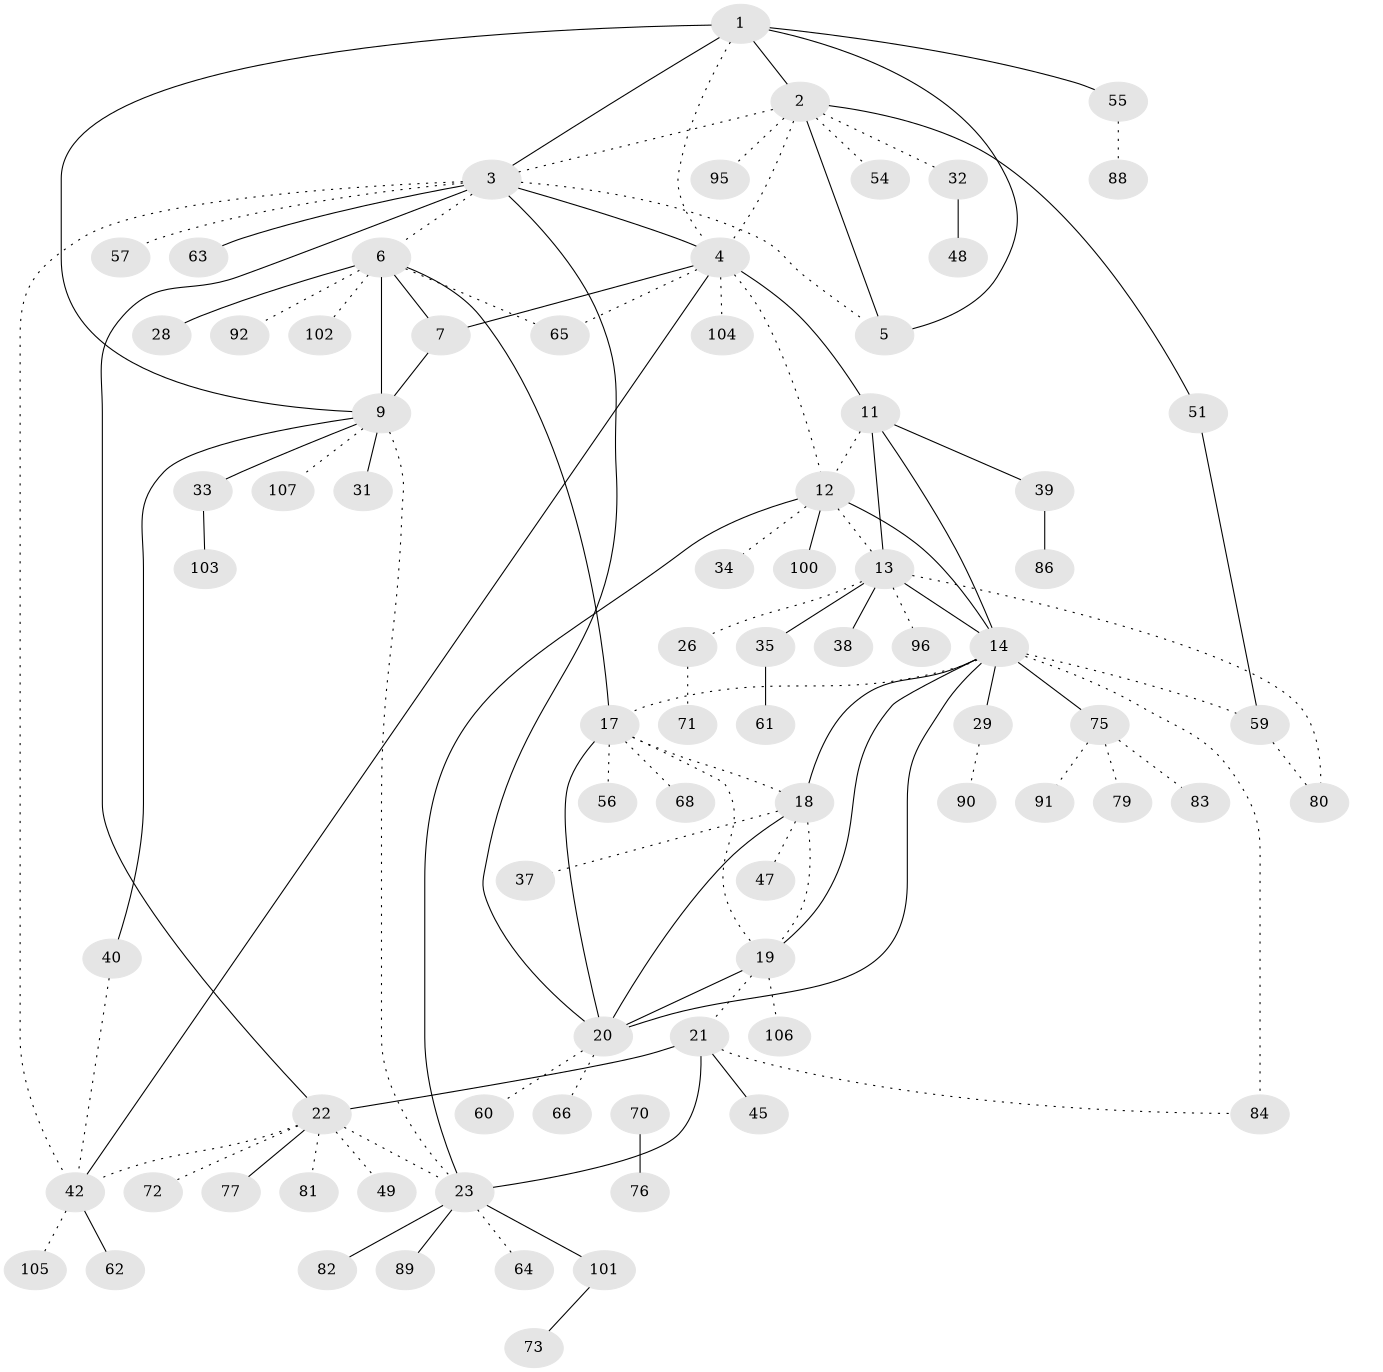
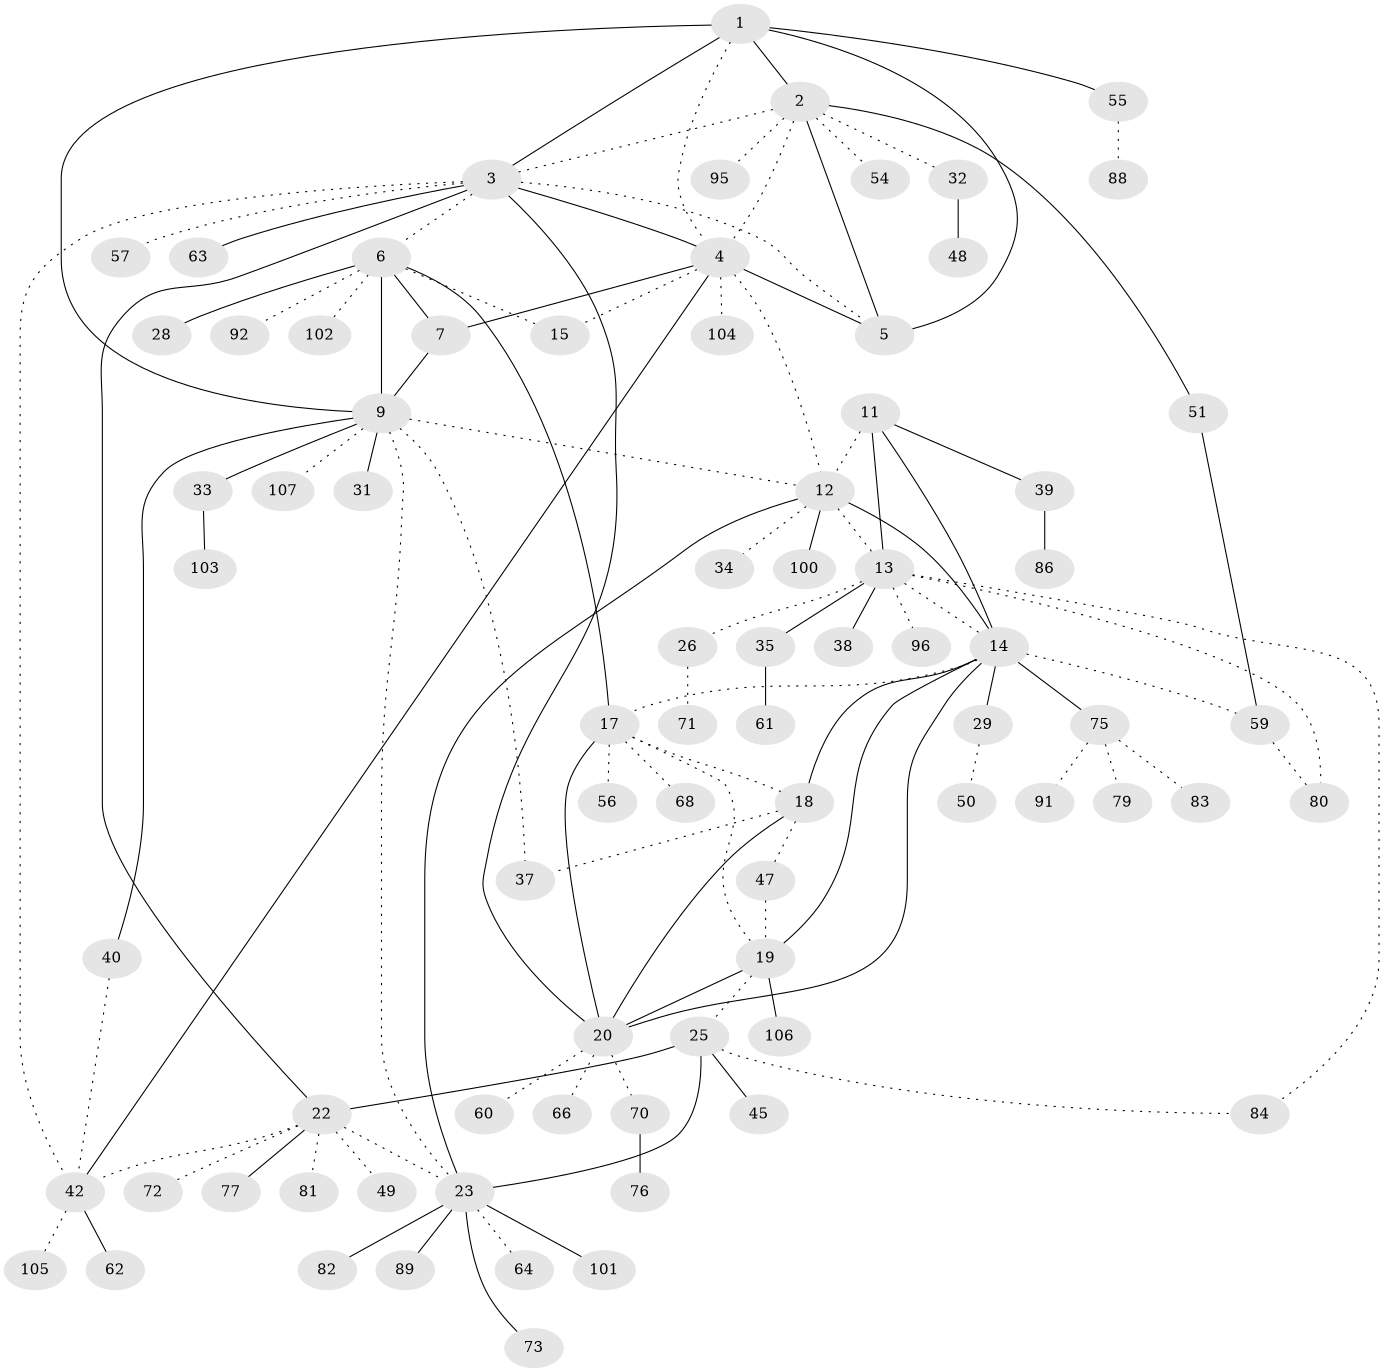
edge "4" -- "11": now "4" -- "5"
node "65": label "65" -> "15"
edge "9" -- "12": added
edge "13" -- "14": style solid -> dotted
edge "9" -- "37": added
node "90": label "90" -> "50"
edge "14" -- "84": now "13" -- "84"
edge "18" -- "19": now "47" -- "19"
edge "19" -- "106": style dotted -> solid
node "21": label "21" -> "25"
edge "20" -- "70": added
edge "101" -- "73": now "23" -- "73"
